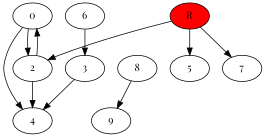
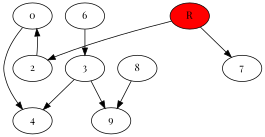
edge "0" -> "2": removed
node "5": removed
edge "2" -> "4": removed
edge "3" -> "9": added
